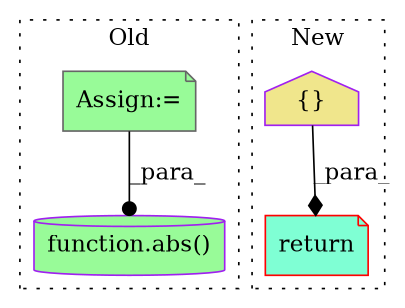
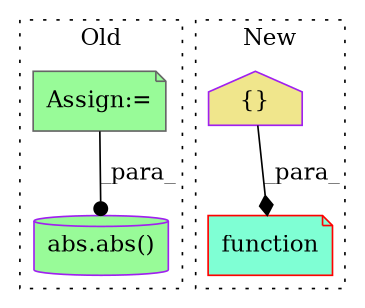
node "function.abs()": label "function.abs()" -> "abs.abs()"
node "return": label "return" -> "function"
